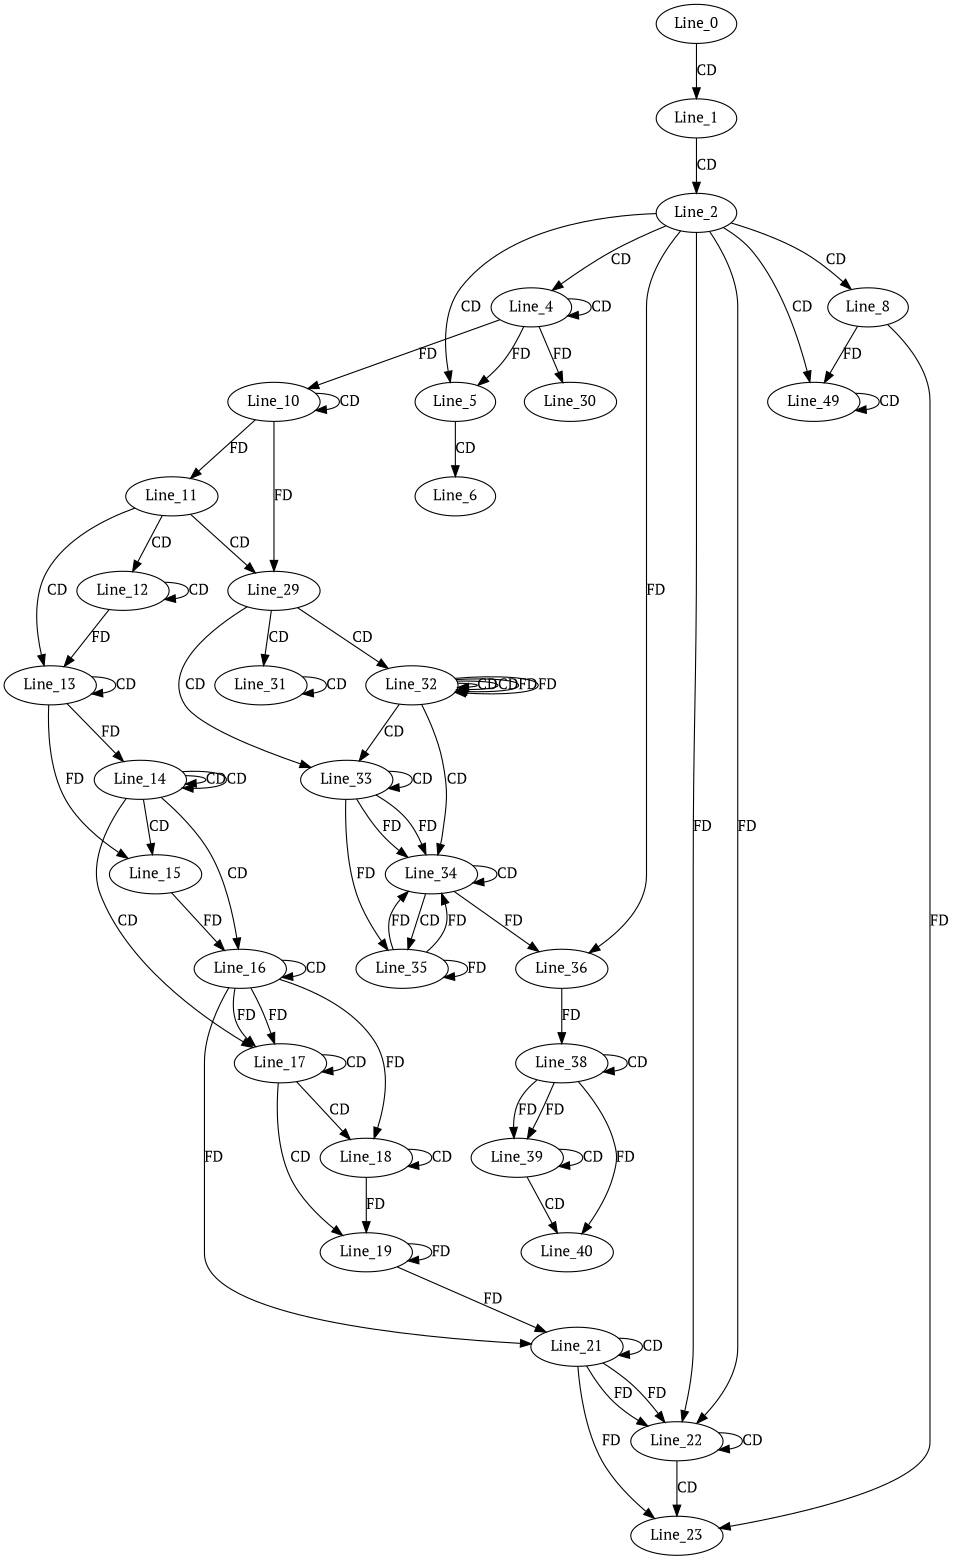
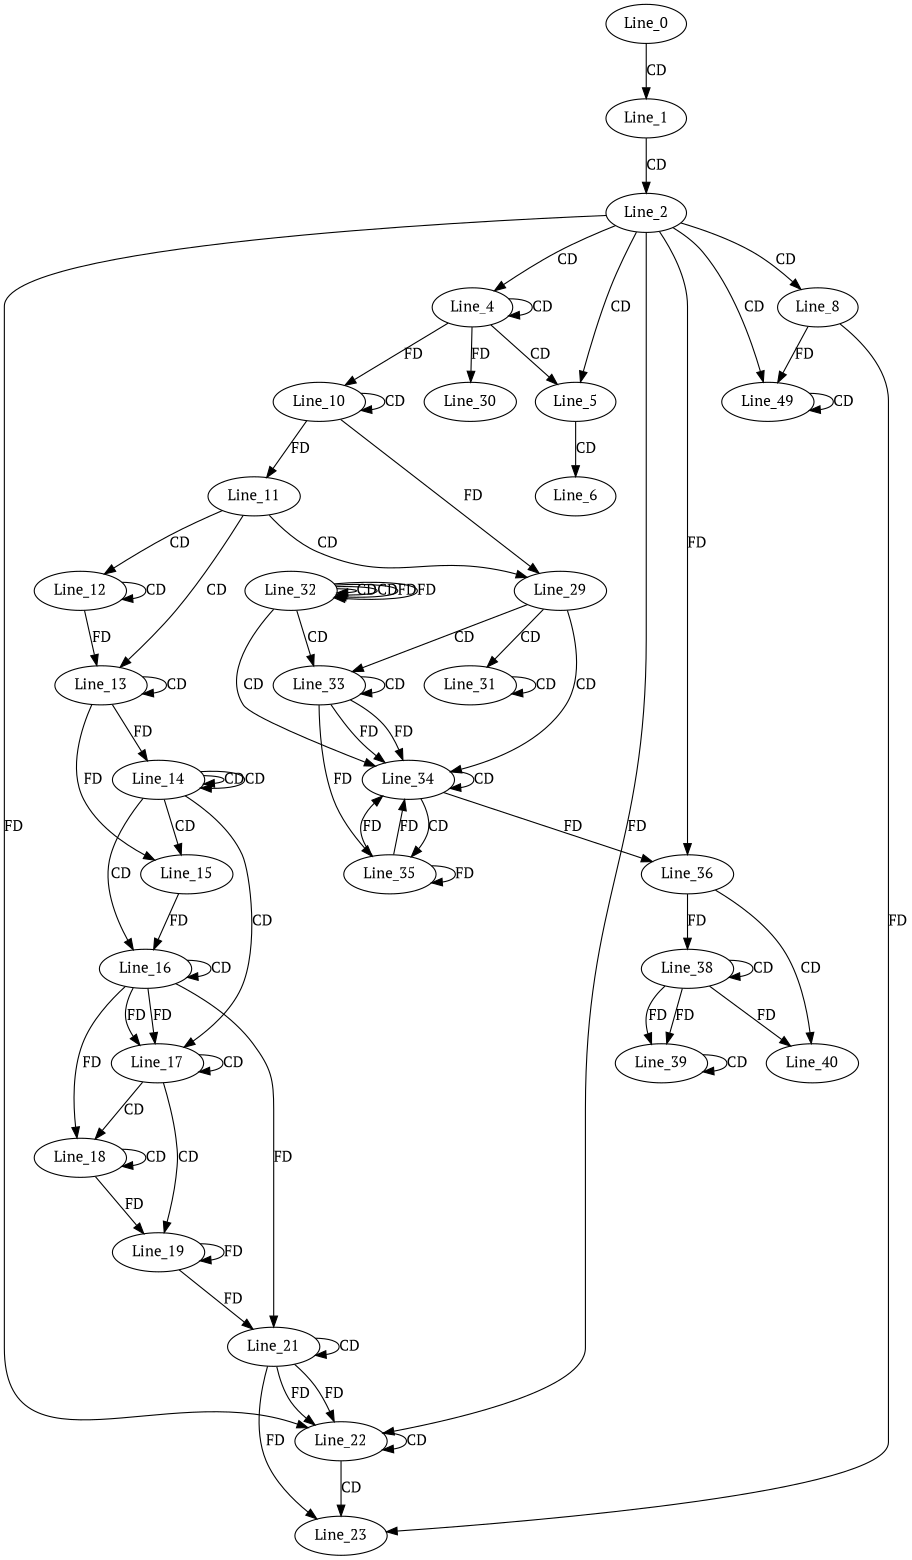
edge "Line_4" -> "Line_5": label "FD" -> "CD"
edge "Line_29" -> "Line_32": now "Line_29" -> "Line_34"
edge "Line_39" -> "Line_40": now "Line_36" -> "Line_40"
